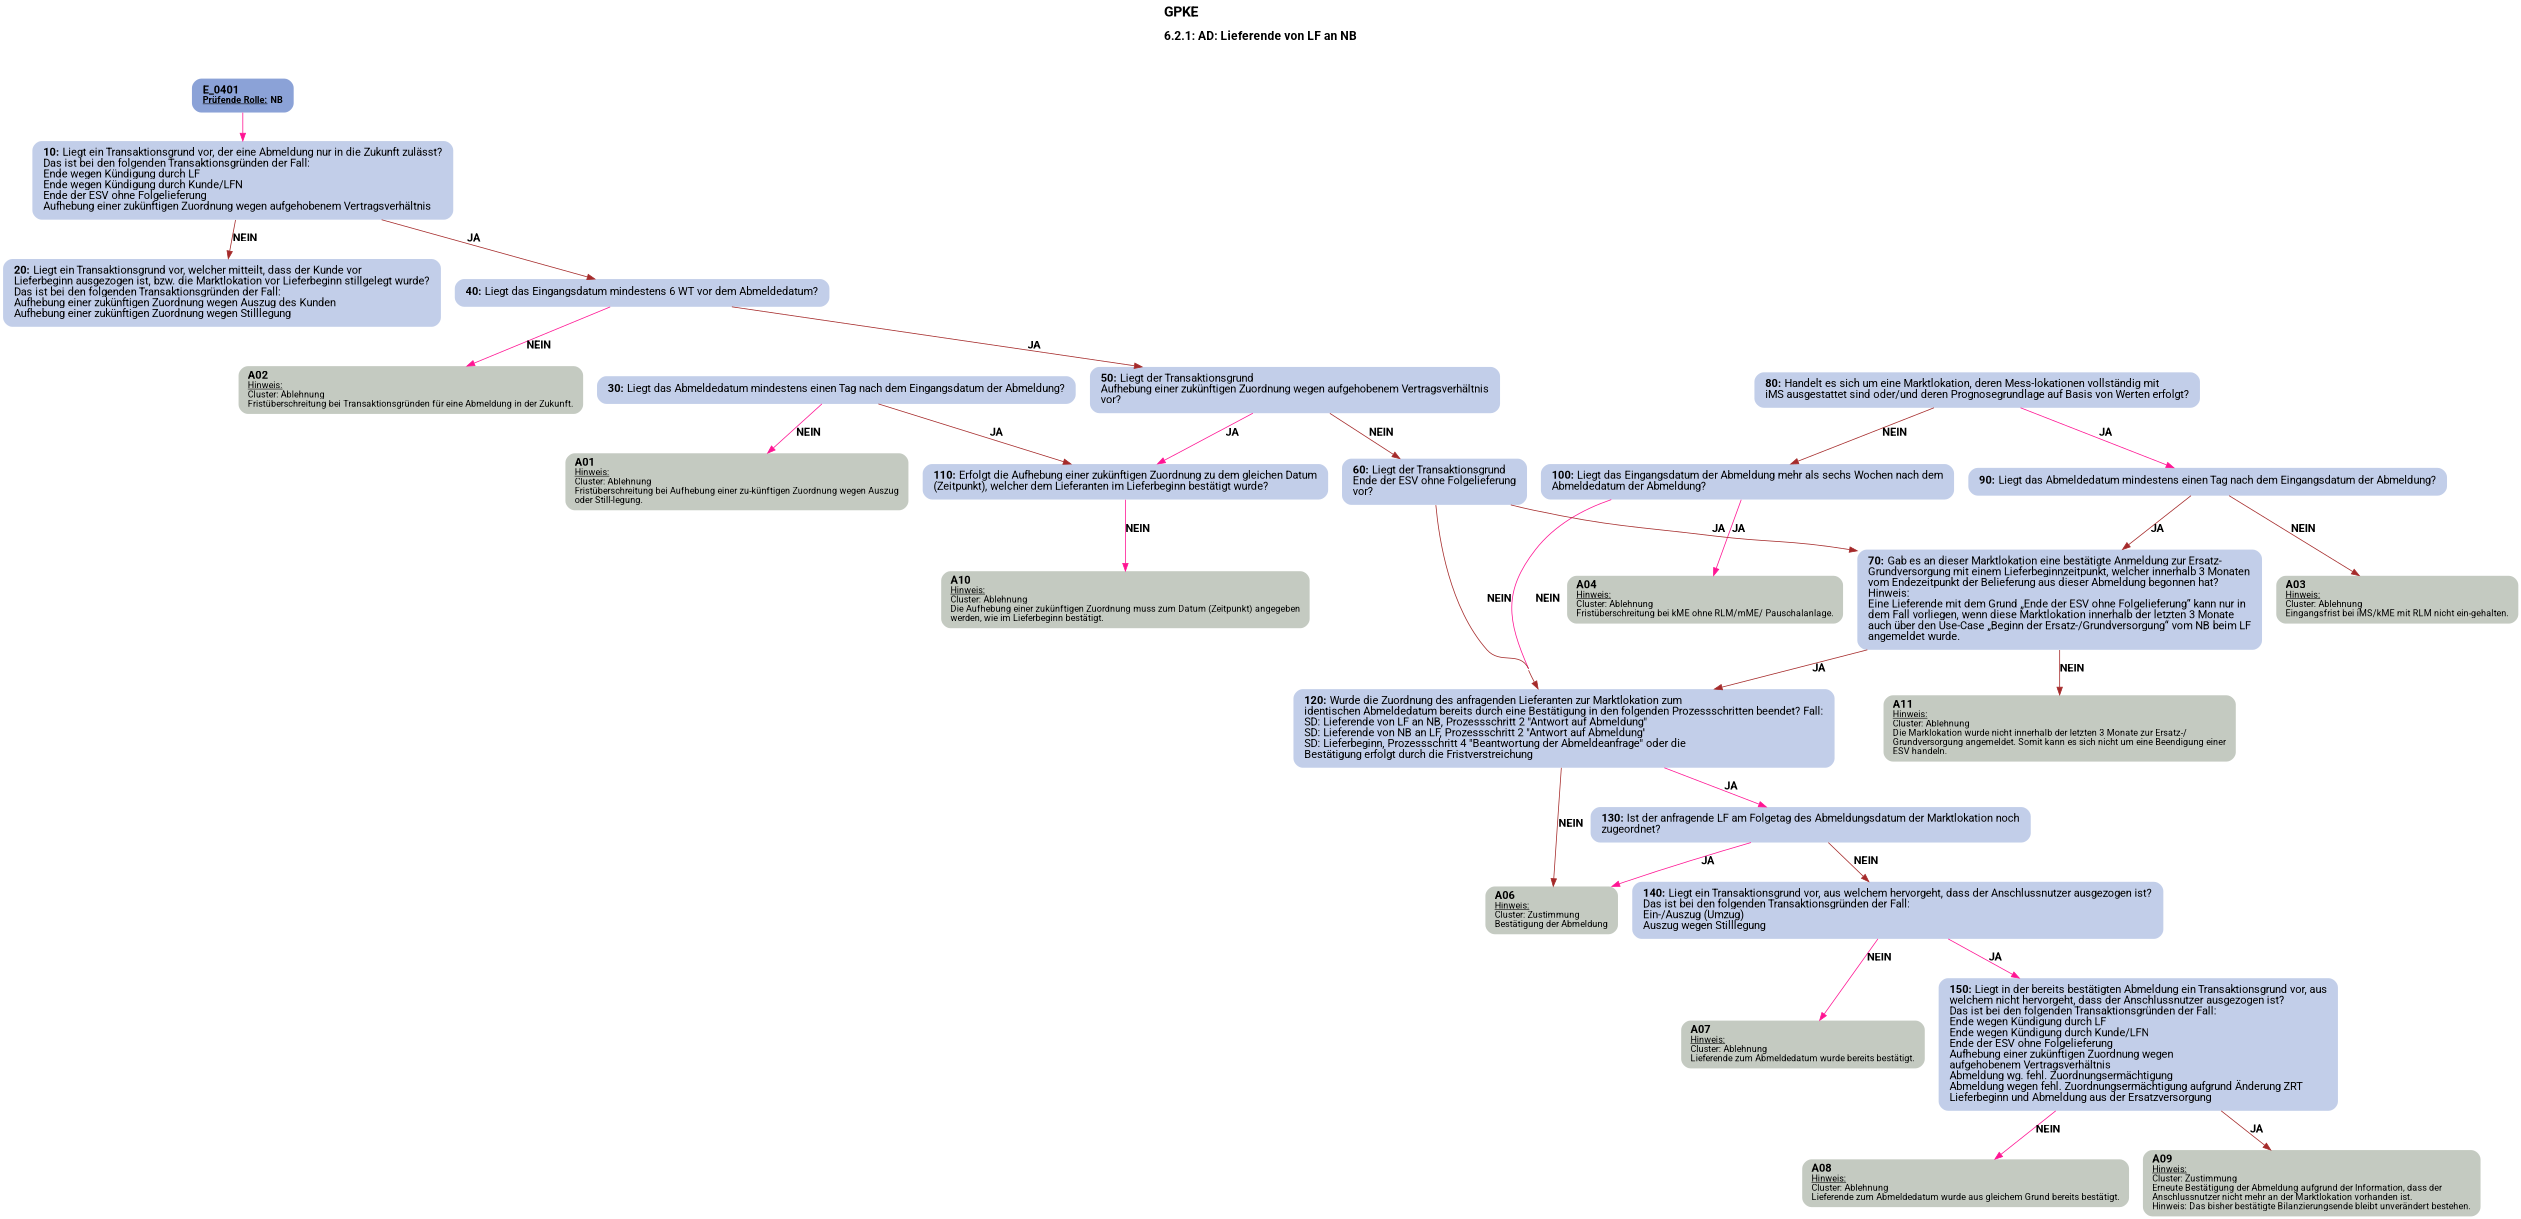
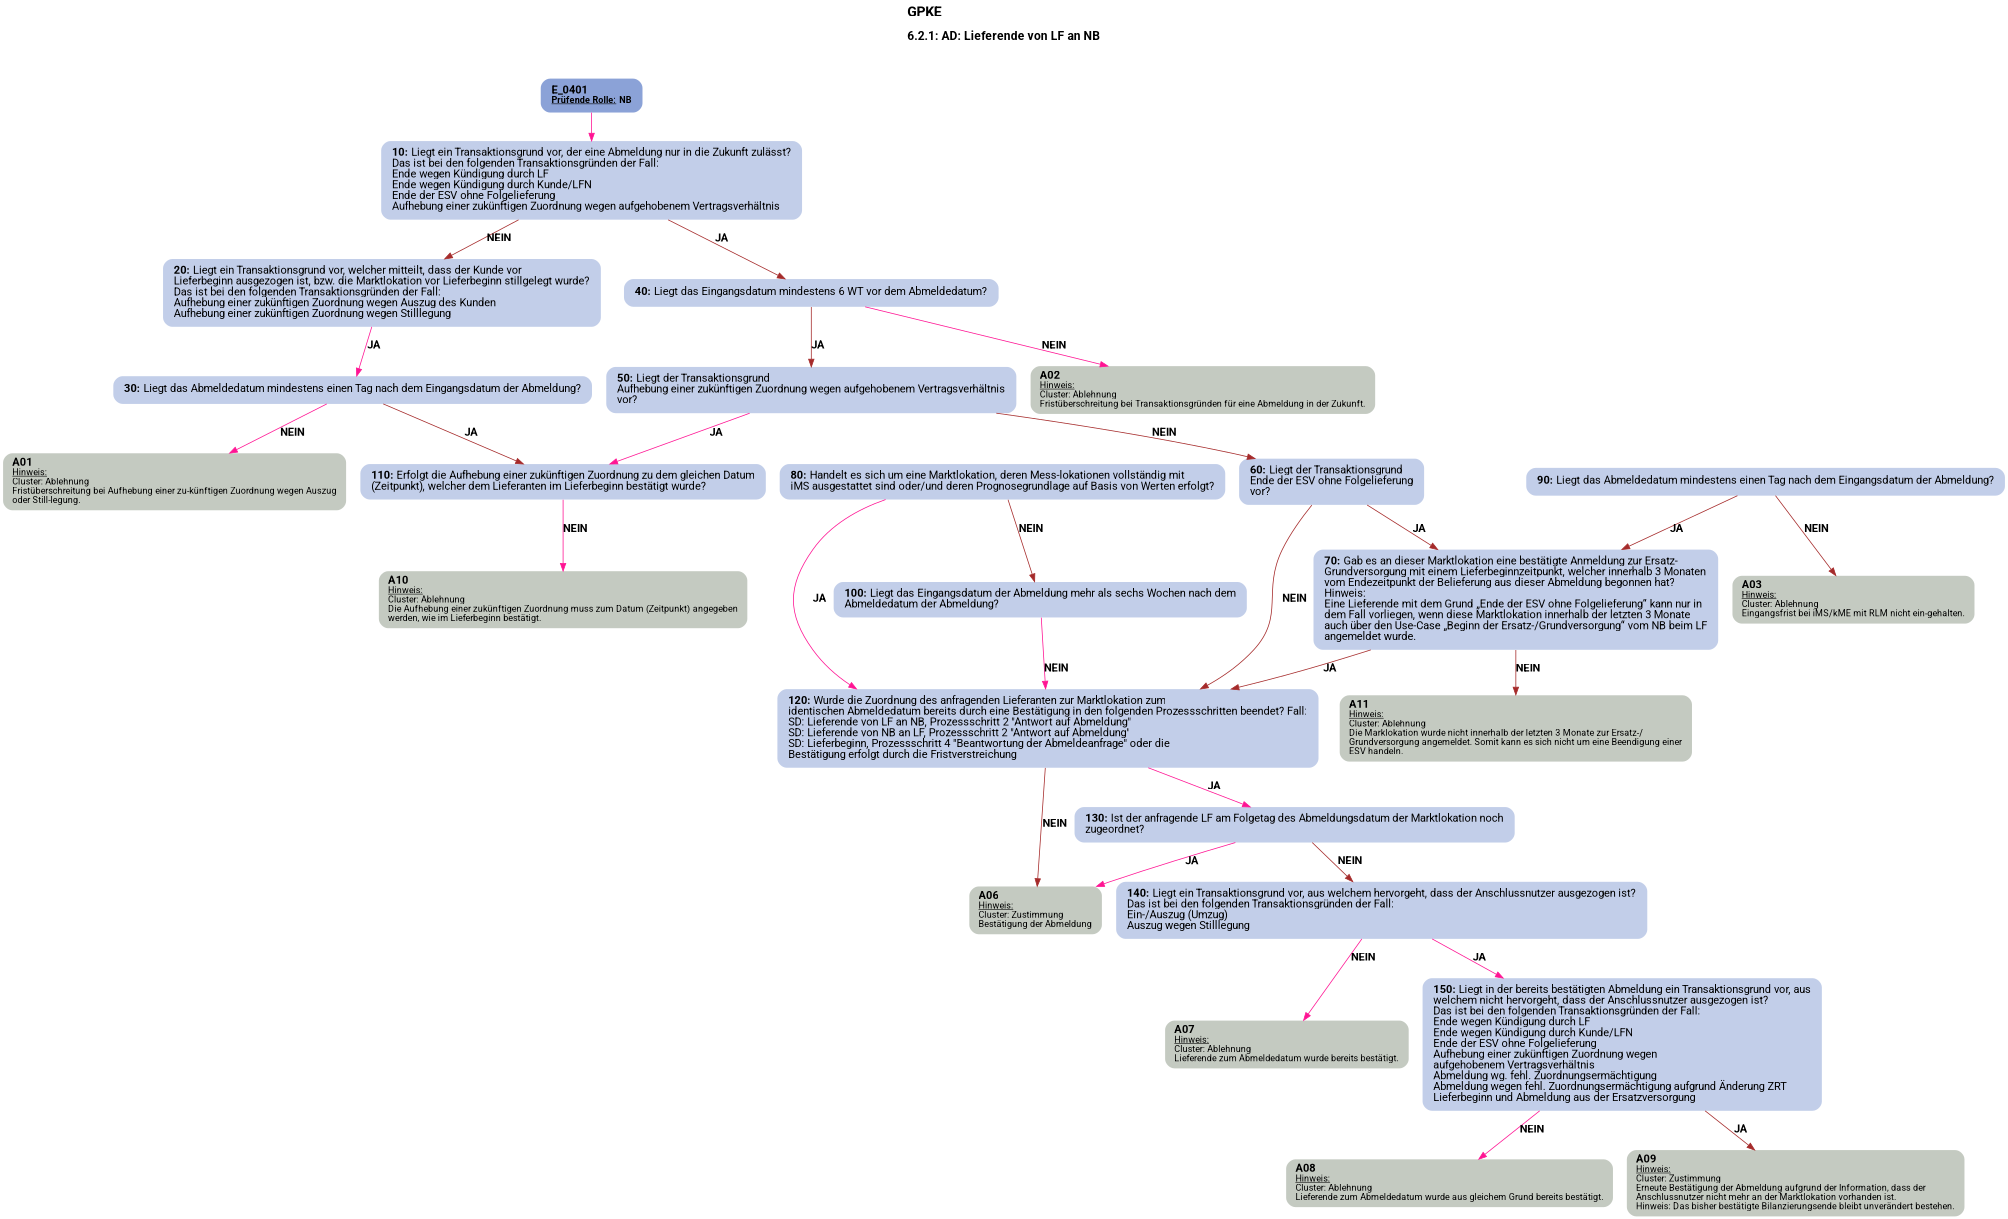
edge "20:" -> "30:": added, label "JA"
edge "80:" -> "90:": now "80:" -> "120:"
node "A04": removed
